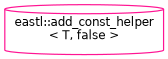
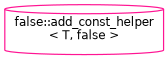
node "eastl::add_const_helper < T, false >": label "eastl::add_const_helper < T, false >" -> "false::add_const_helper < T, false >"
